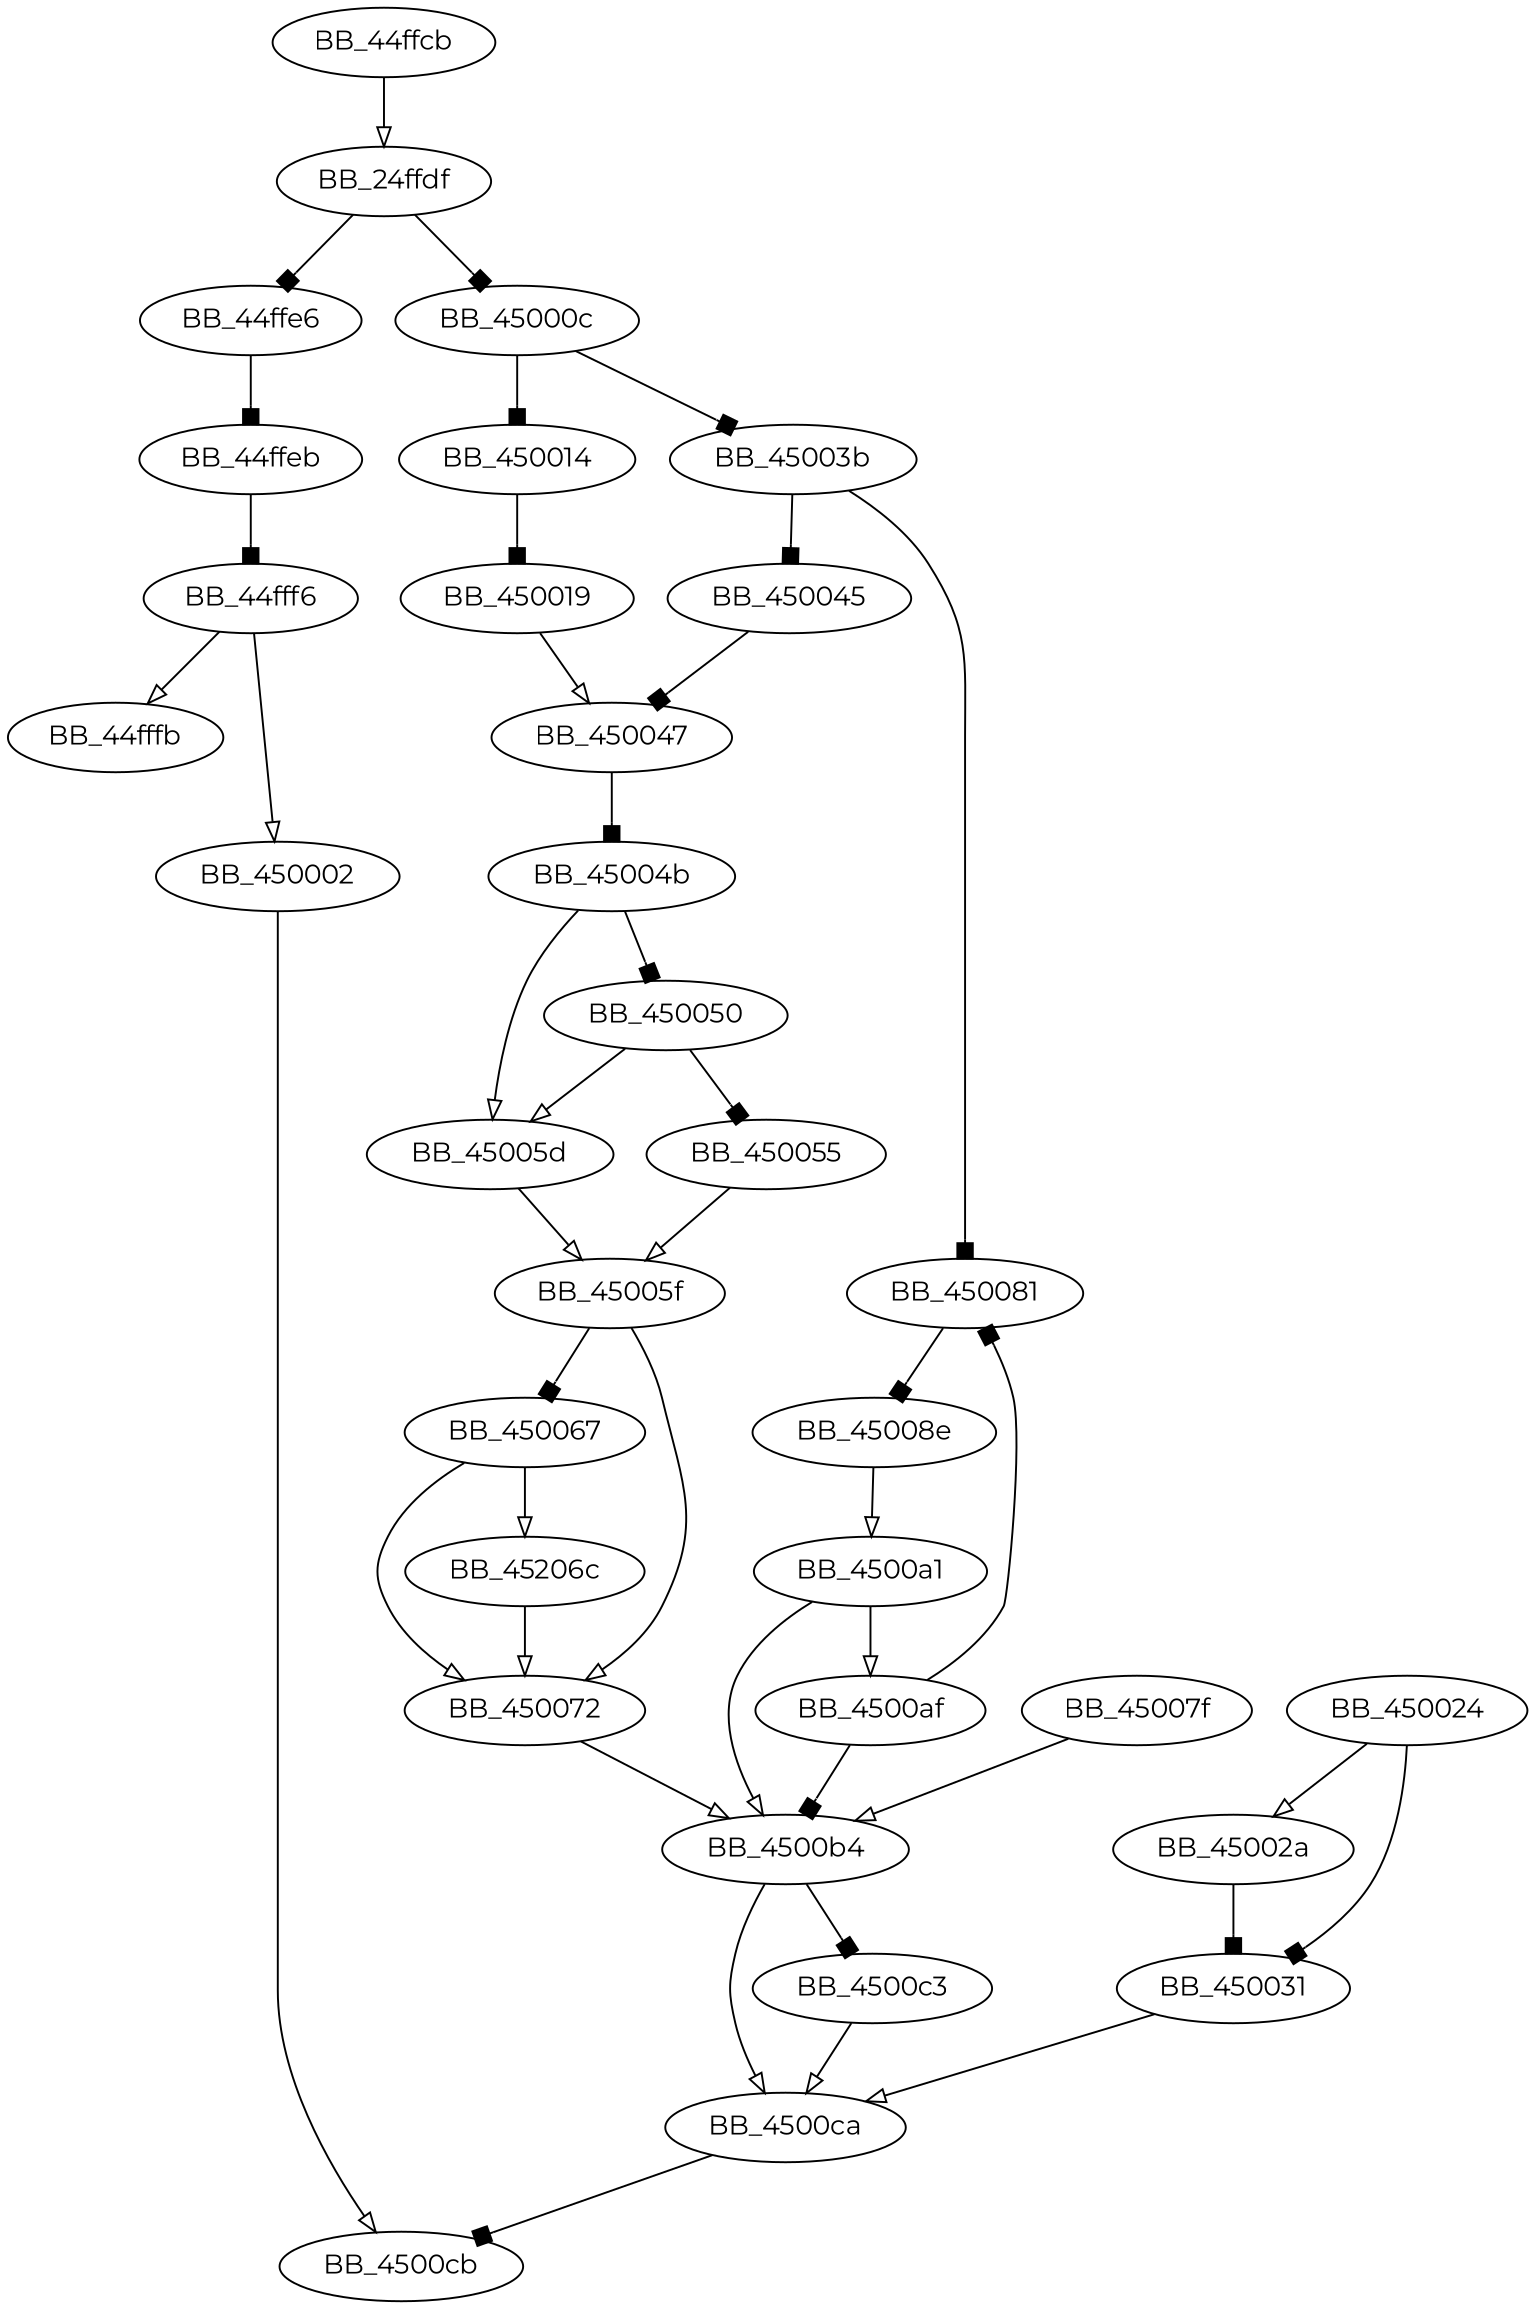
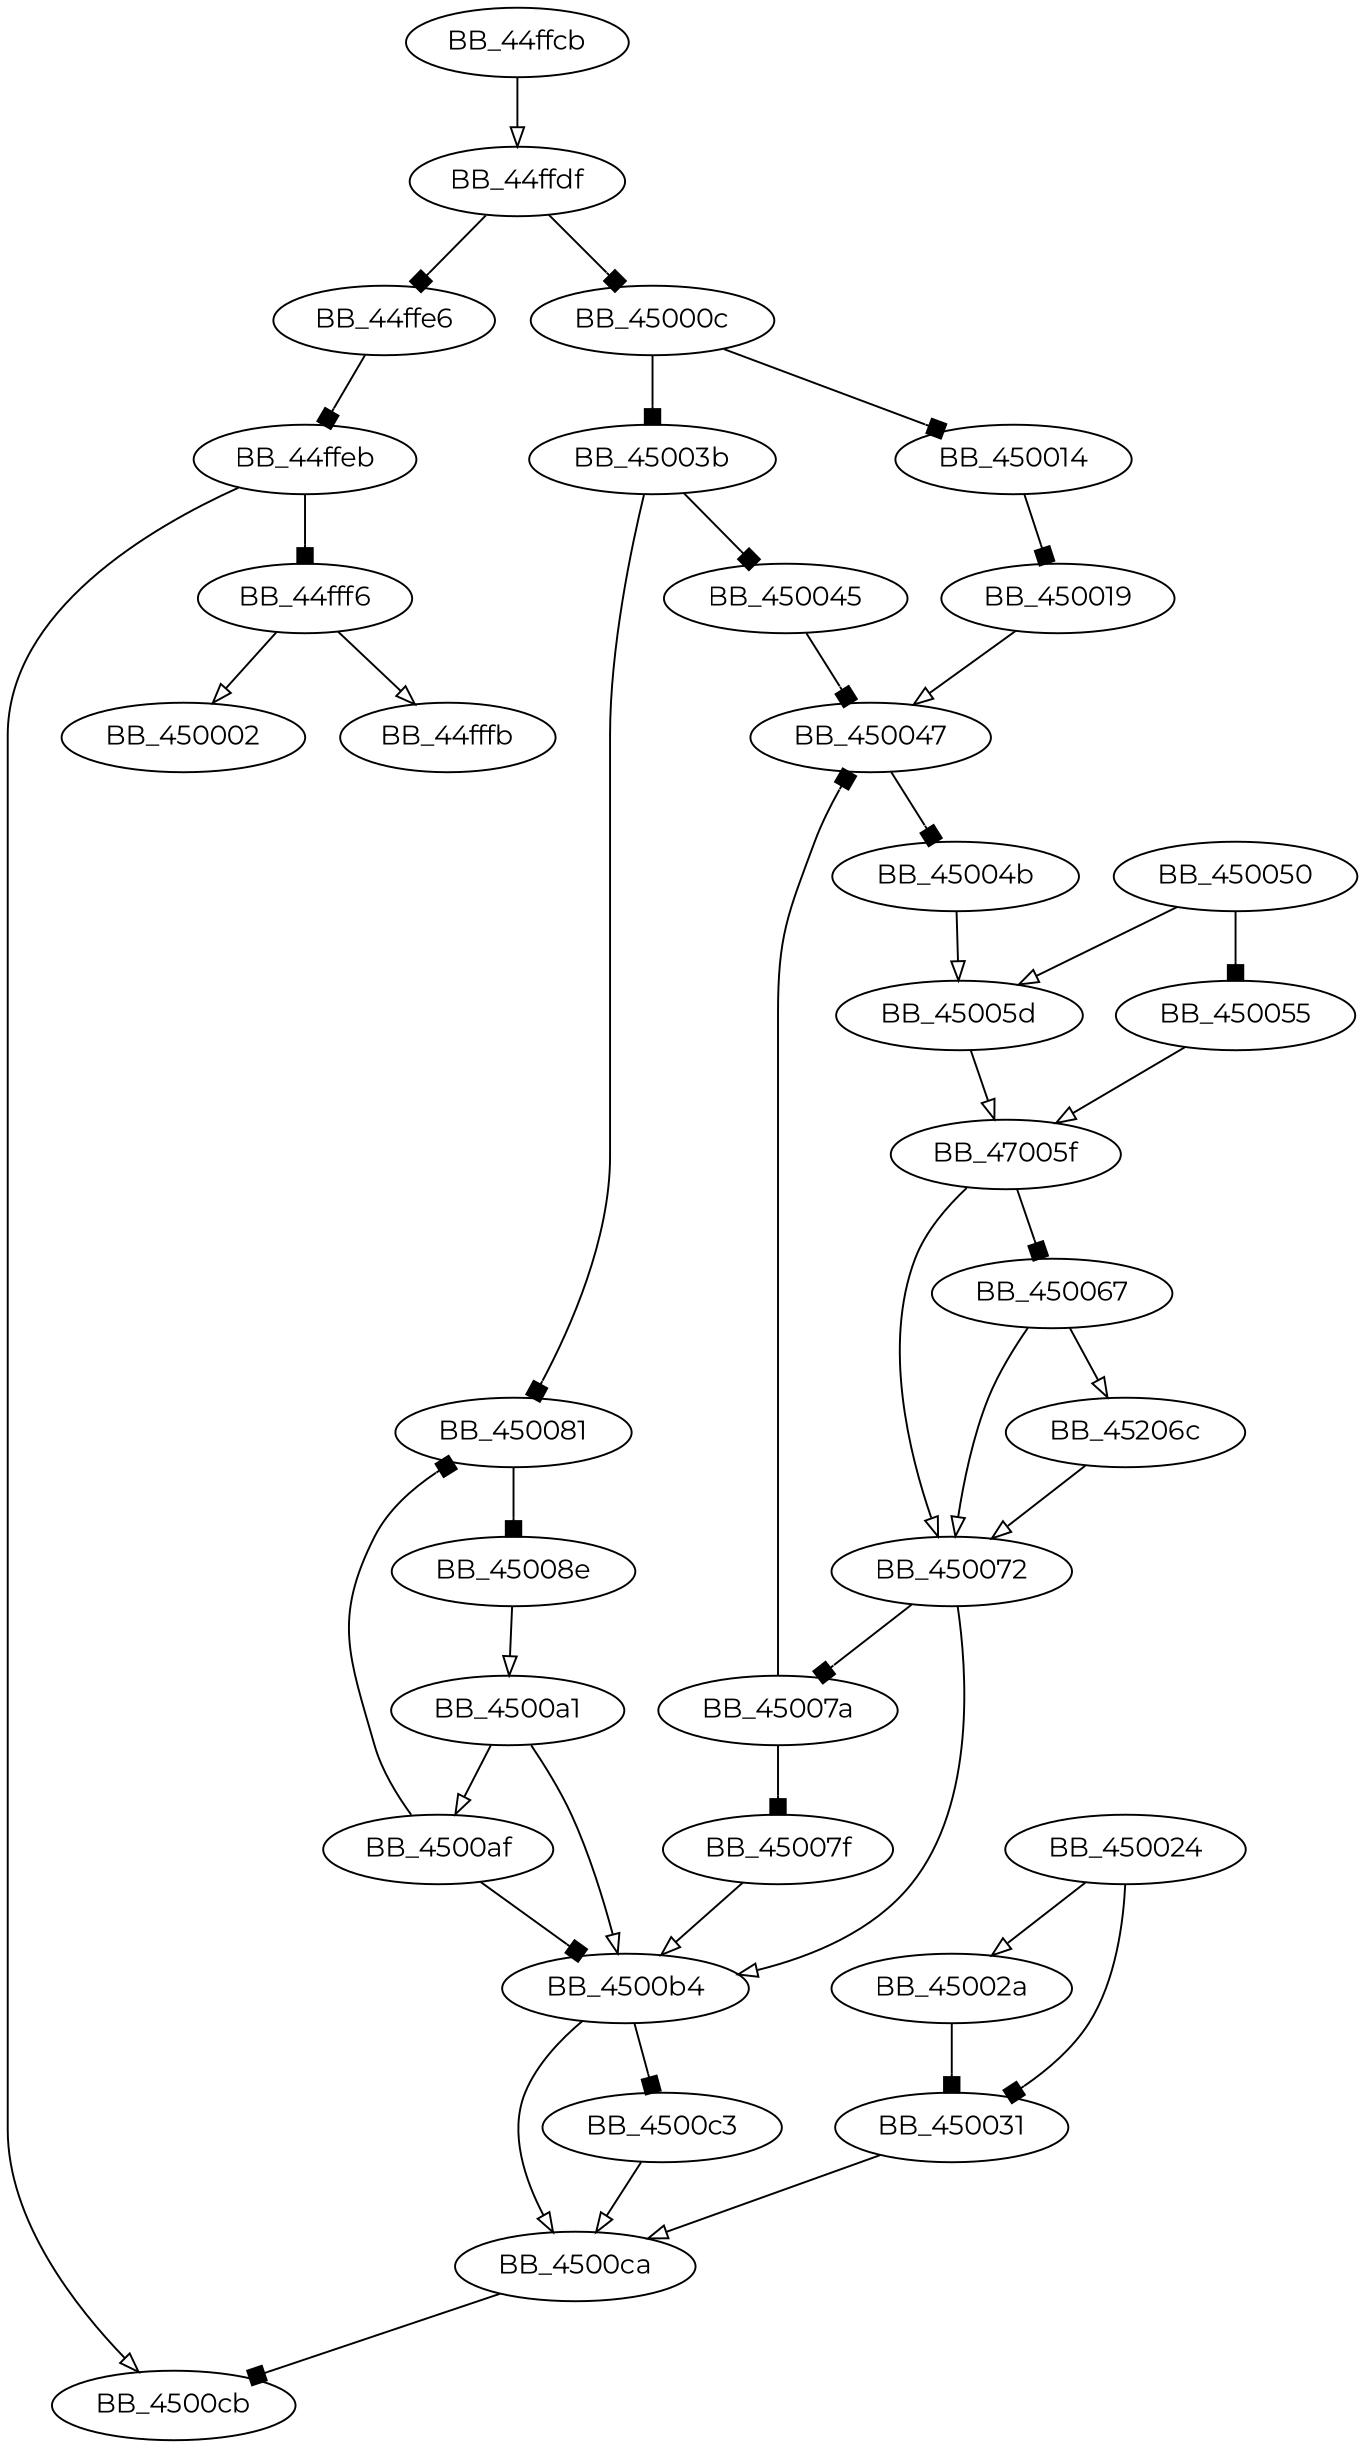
node "BB_24ffdf": label "BB_24ffdf" -> "BB_44ffdf"
edge "BB_45004b" -> "BB_450050": removed
node "BB_45005f": label "BB_45005f" -> "BB_47005f"
edge "BB_450002" -> "BB_4500cb": now "BB_44ffeb" -> "BB_4500cb"
node "BB_45007a": added
